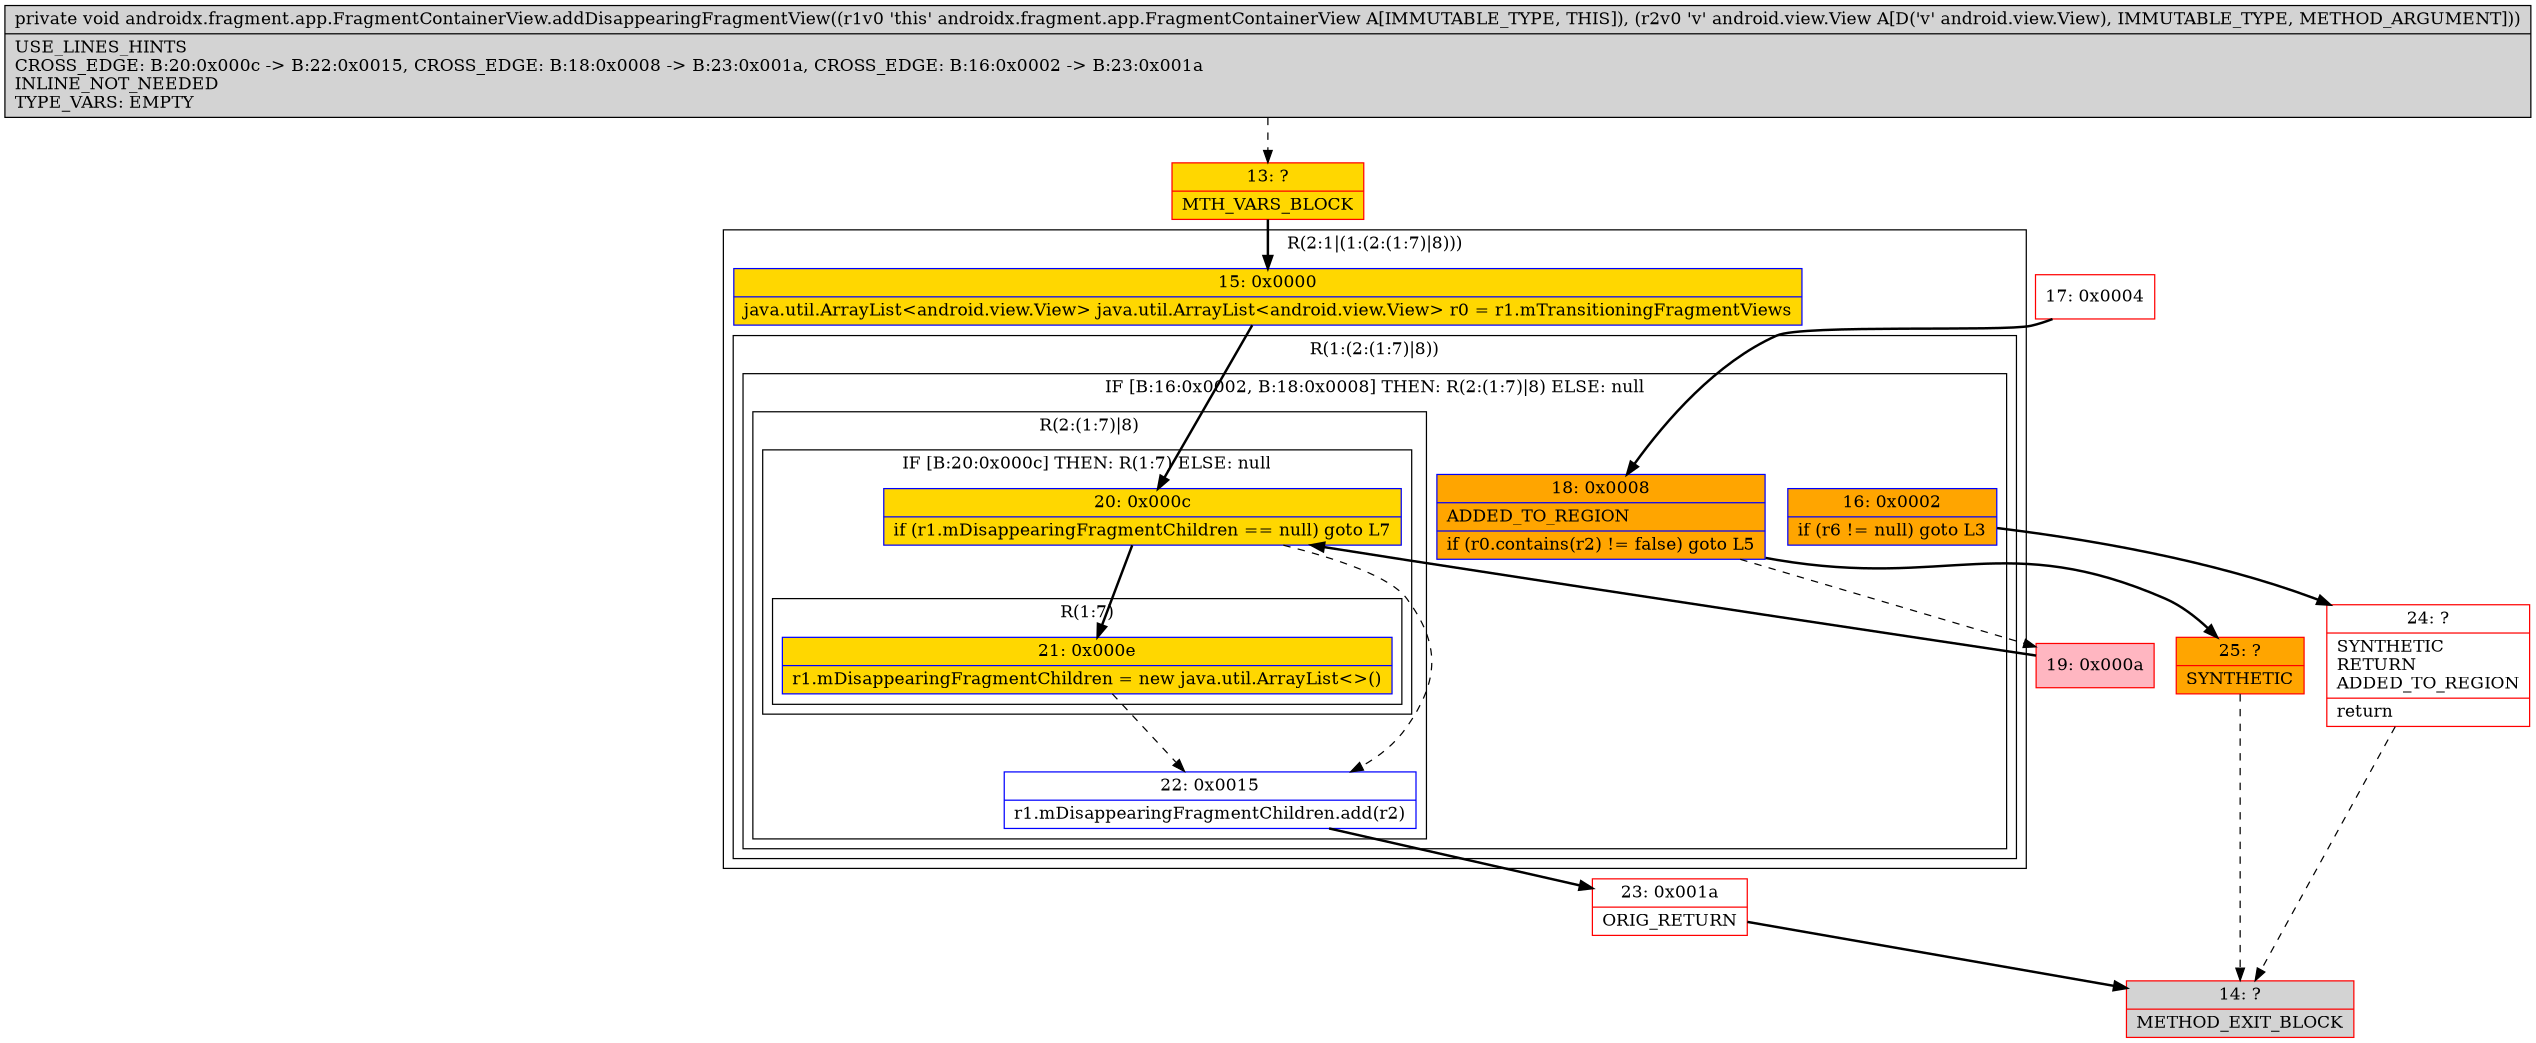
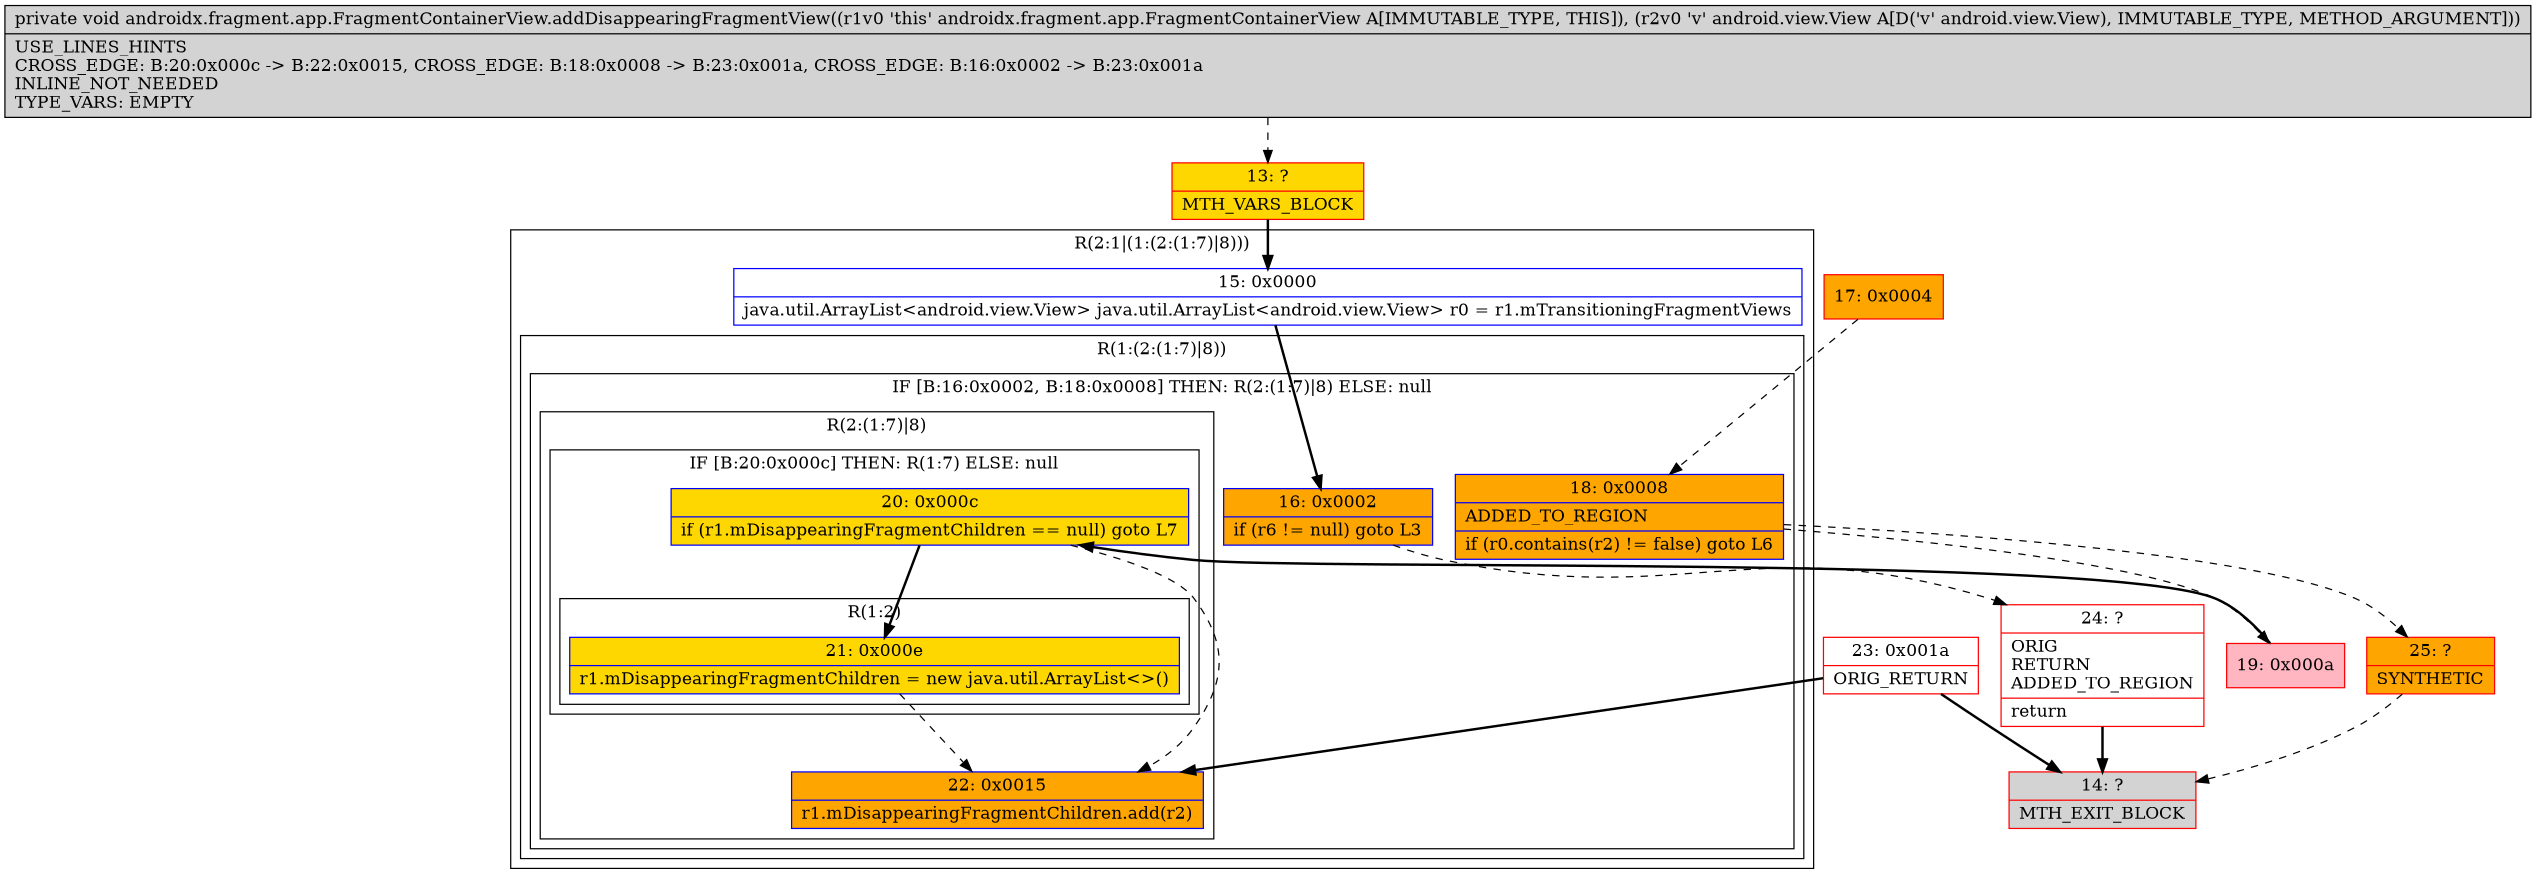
node "15: 0x0000": fillcolor gold -> white
node "17: 0x0004": fillcolor white -> orange
edge "17: 0x0004" -> "18: 0x0008": style bold -> dashed
edge "15: 0x0000" -> "20: 0x000c": now "15: 0x0000" -> "16: 0x0002"
node "18: 0x0008": text "if (r0.contains(r2) != false) goto L5" -> "if (r0.contains(r2) != false) goto L6"
edge "16: 0x0002" -> "24: ?": style bold -> dashed
edge "18: 0x0008" -> "25: ?": style bold -> dashed
cluster "R(1:7)": label "R(1:7)" -> "R(1:2)"
node "24: ?": text "SYNTHETIC" -> "ORIG"
node "22: 0x0015": fillcolor white -> orange
edge "24: ?" -> "14: ?": style dashed -> bold
edge "22: 0x0015" -> "23: 0x001a": reversed
node "14: ?": text "METHOD_EXIT_BLOCK" -> "MTH_EXIT_BLOCK"
